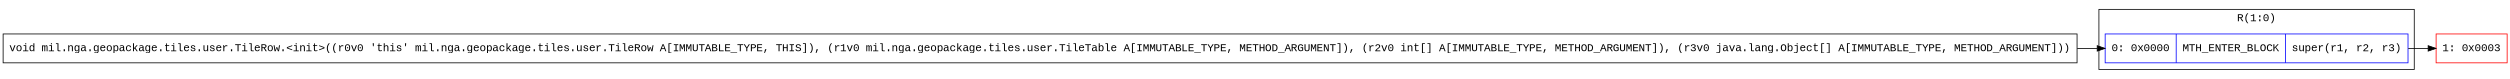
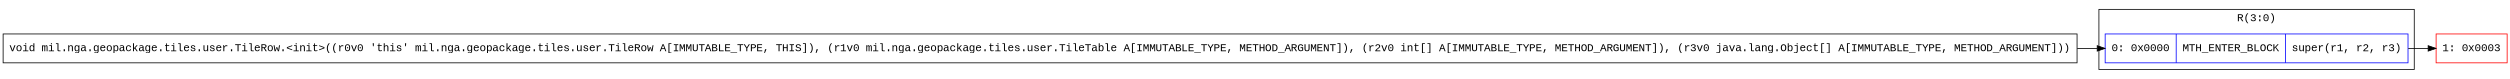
cluster "R(1:0)": label "R(1:0)" -> "R(3:0)"
